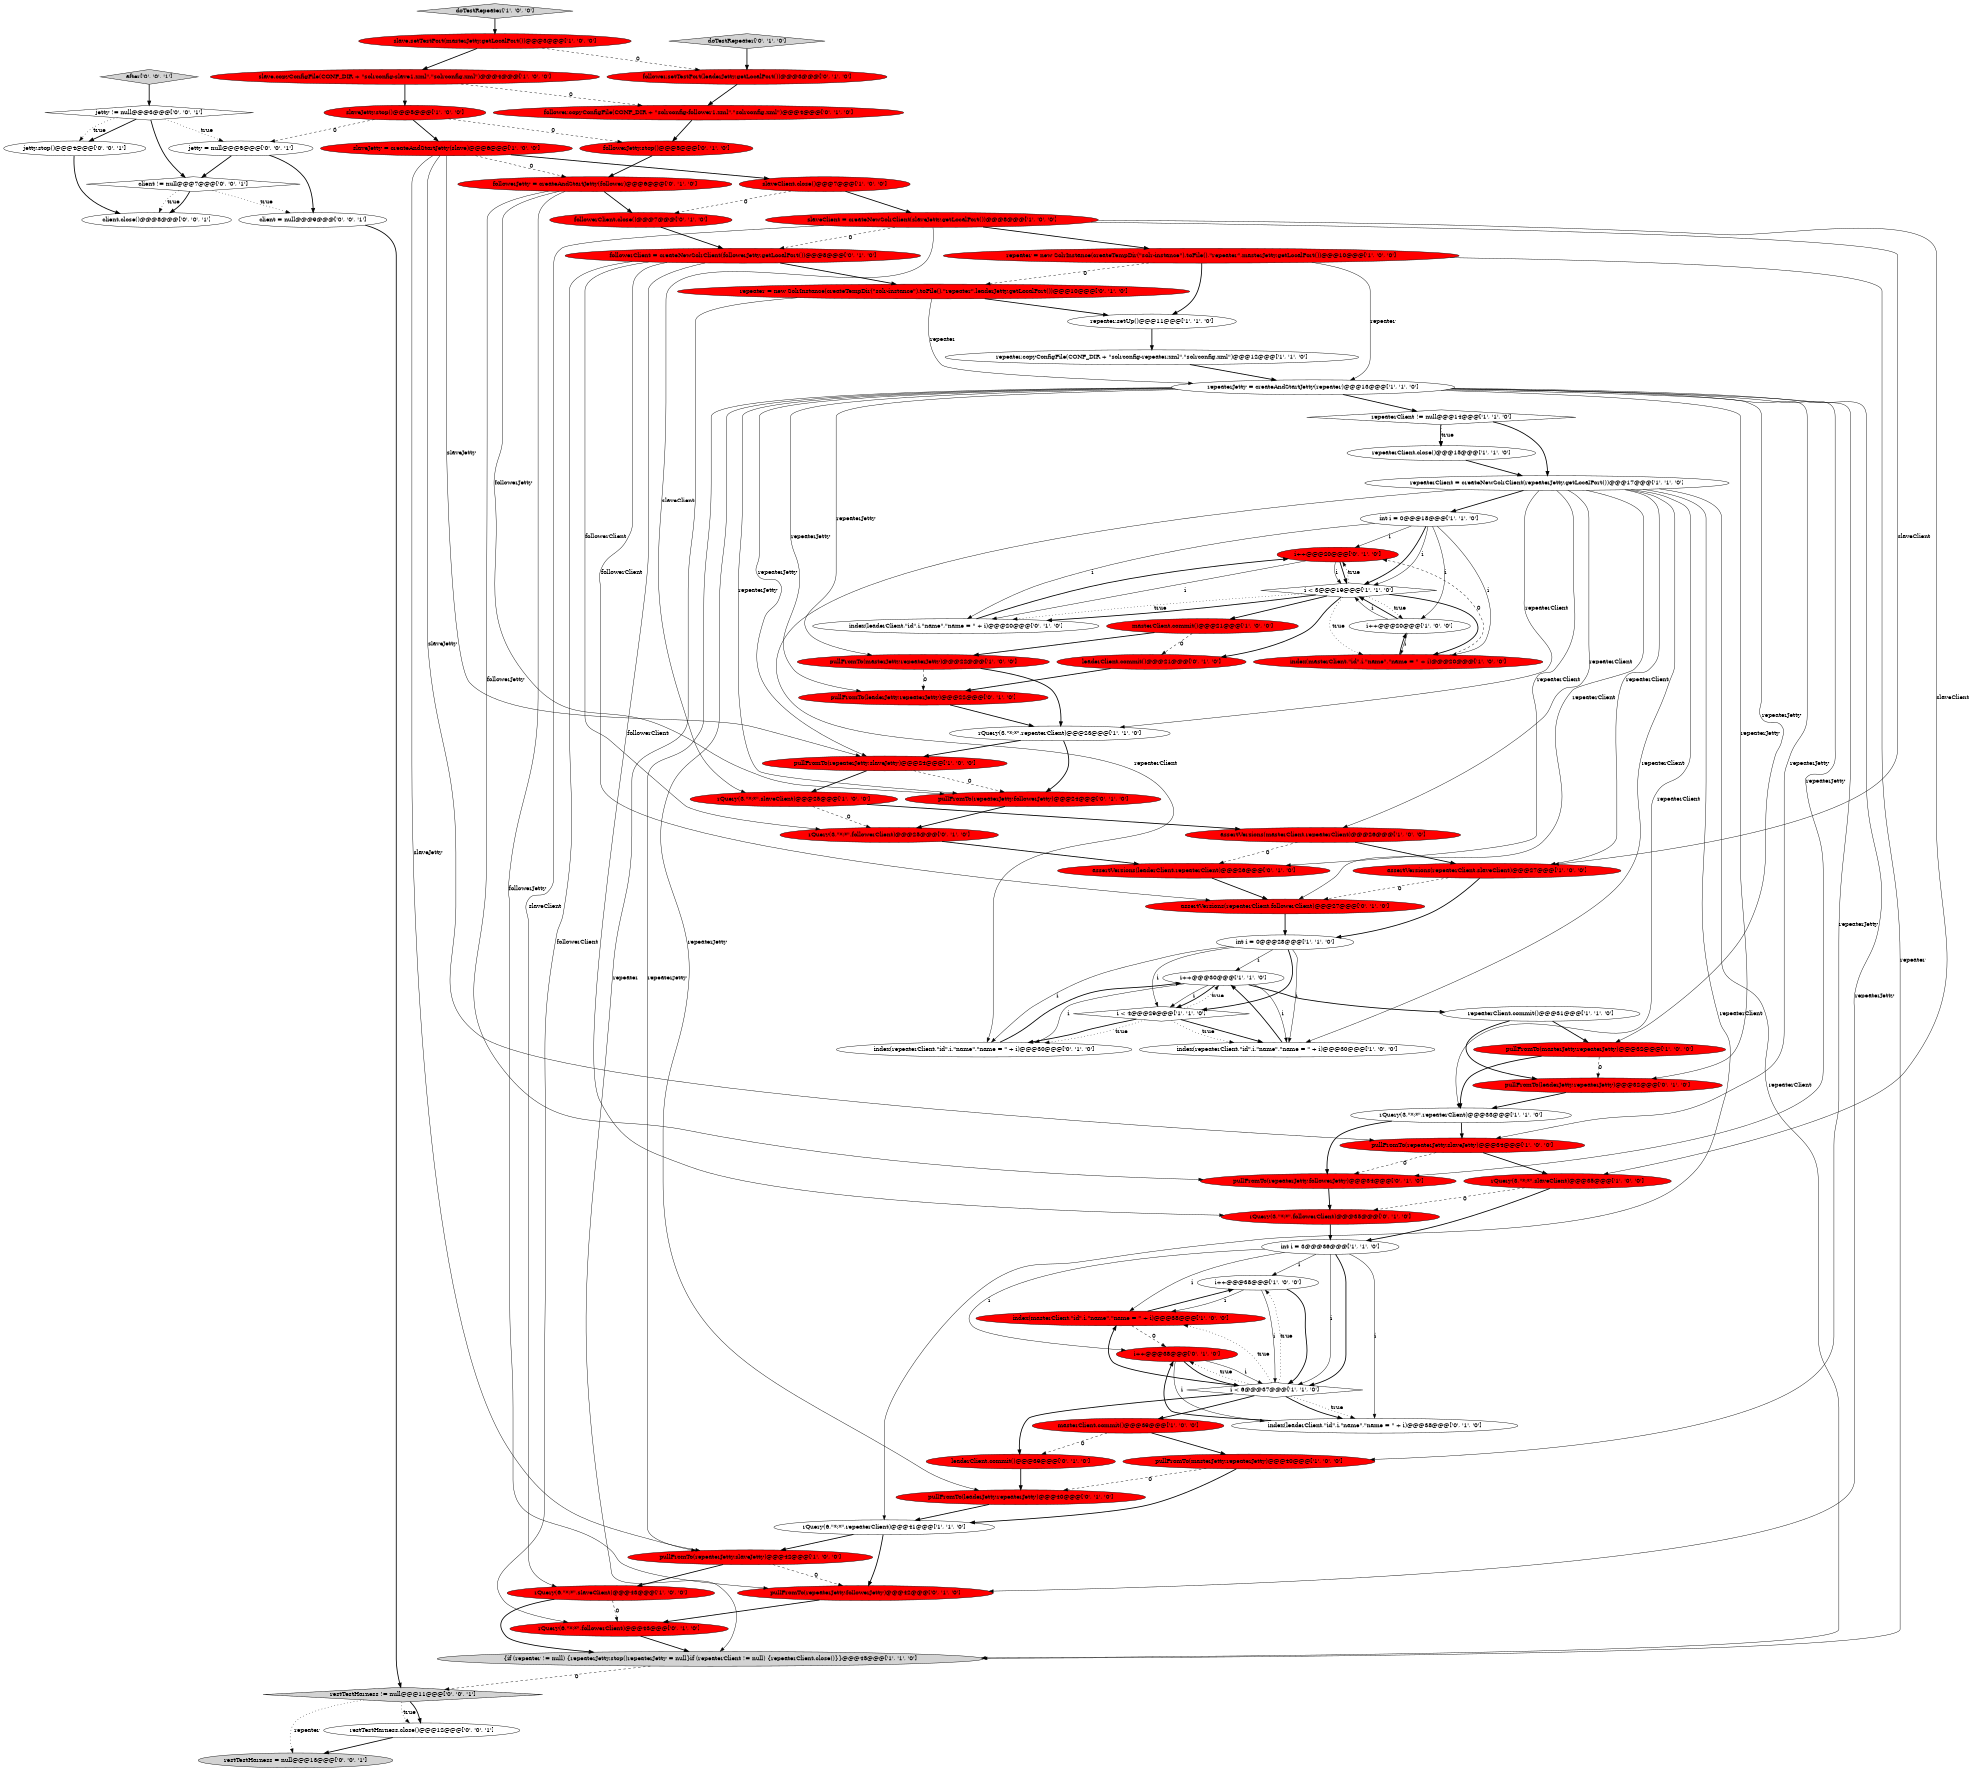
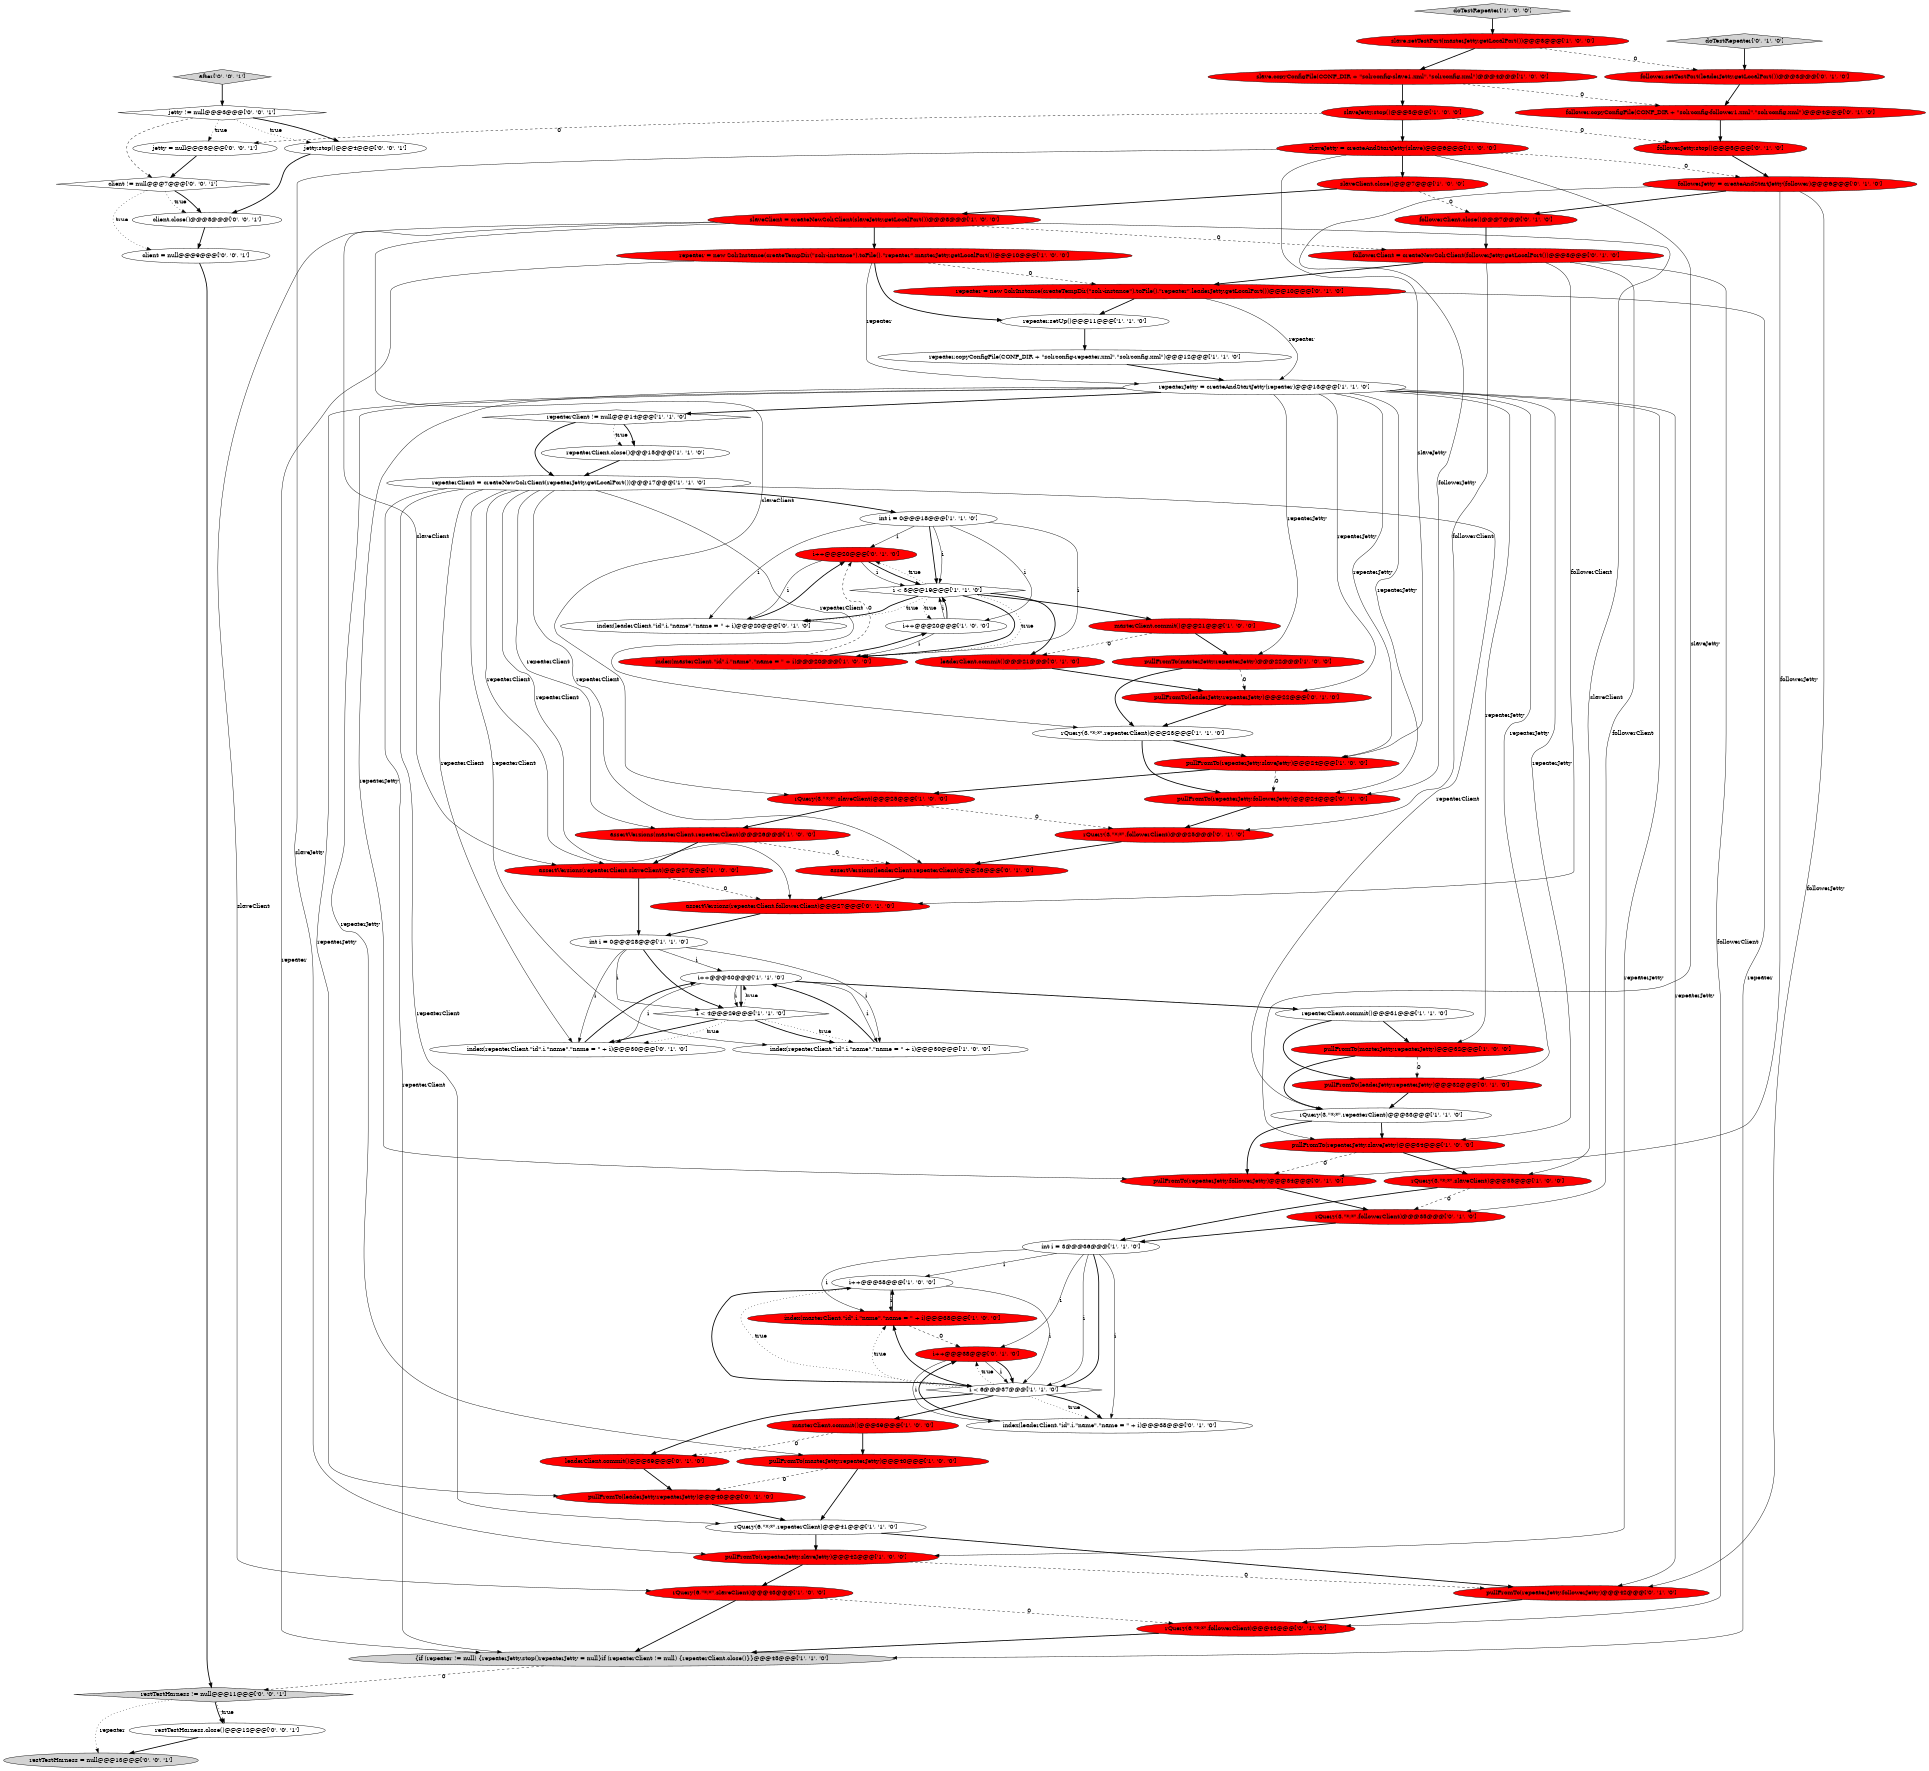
edge "jetty != null@@@3@@@['0', '0', '1']" -> "client != null@@@7@@@['0', '0', '1']": style bold -> dashed
edge "jetty = null@@@5@@@['0', '0', '1']" -> "client = null@@@9@@@['0', '0', '1']": now "client.close()@@@8@@@['0', '0', '1']" -> "client = null@@@9@@@['0', '0', '1']"
